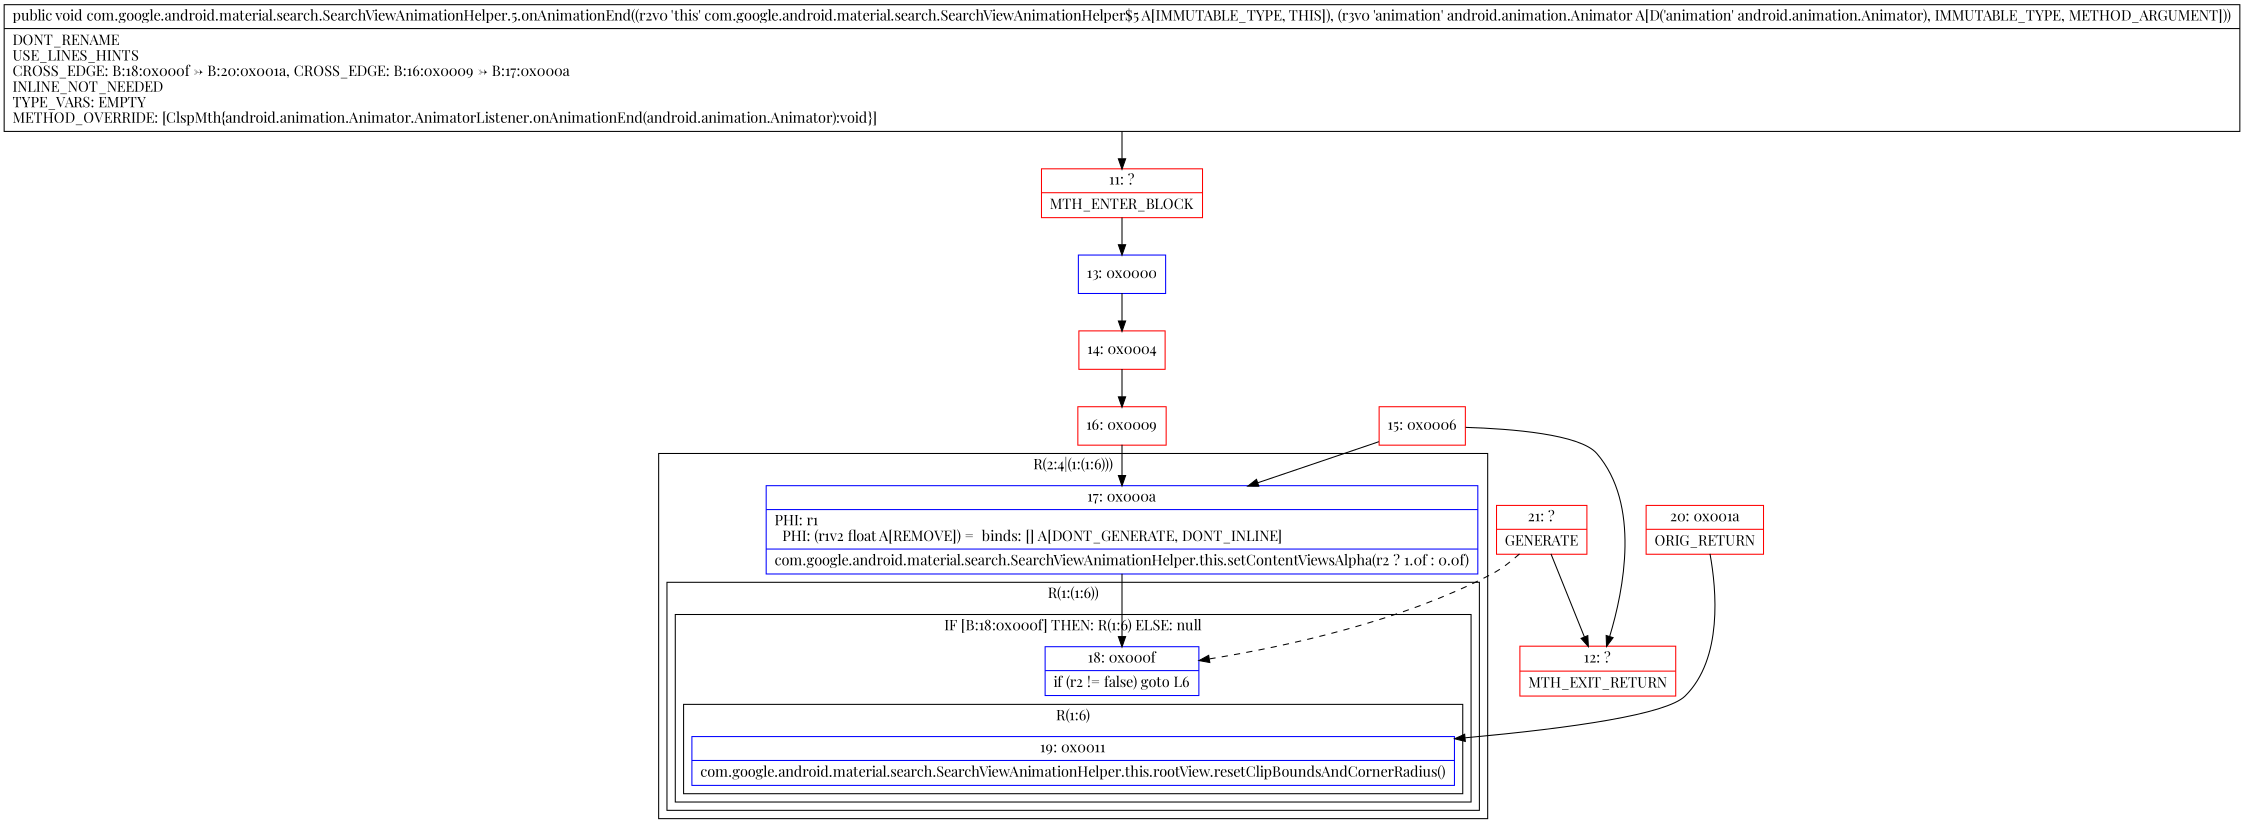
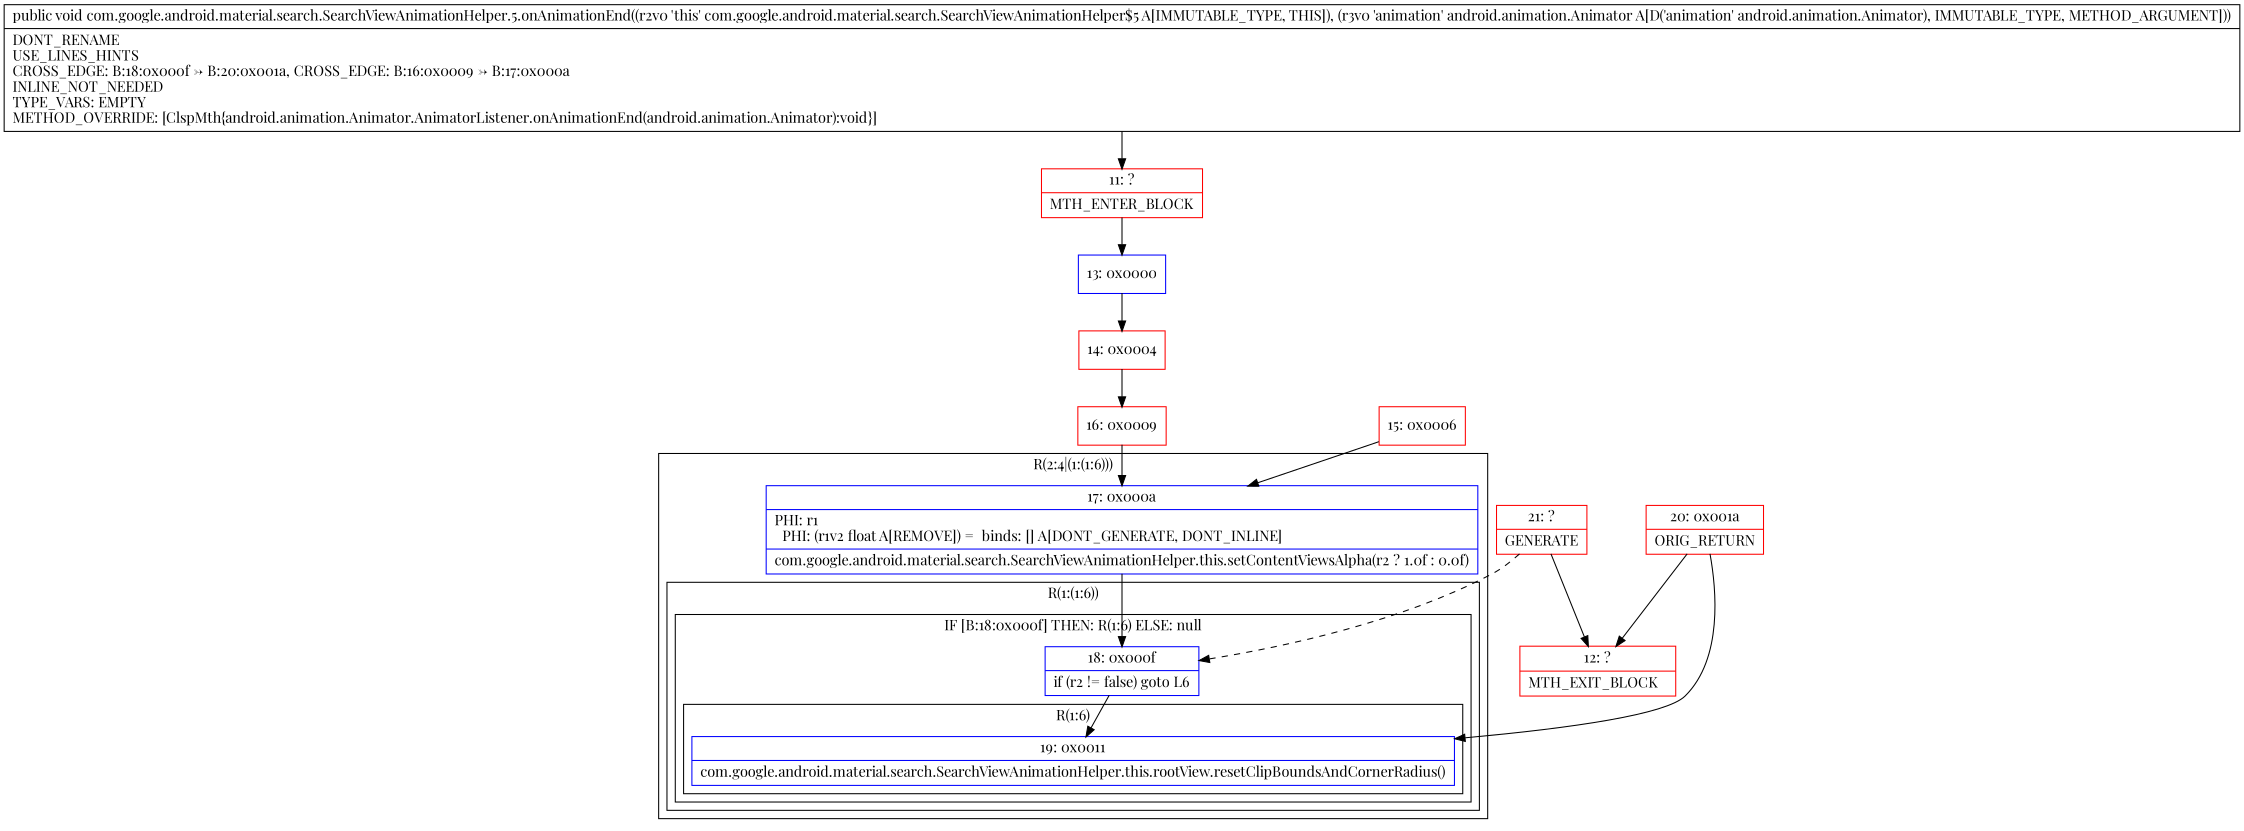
edge "15: 0x0006" -> "12: ?": now "20: 0x001a" -> "12: ?"
node "12: ?": text "MTH_EXIT_RETURN" -> "MTH_EXIT_BLOCK"
edge "18: 0x000f" -> "19: 0x0011": added
